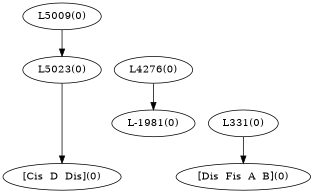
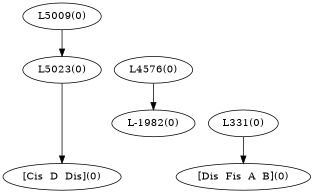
node "L4276(0)": label "L4276(0)" -> "L4576(0)"
node "L-1981(0)": label "L-1981(0)" -> "L-1982(0)"
